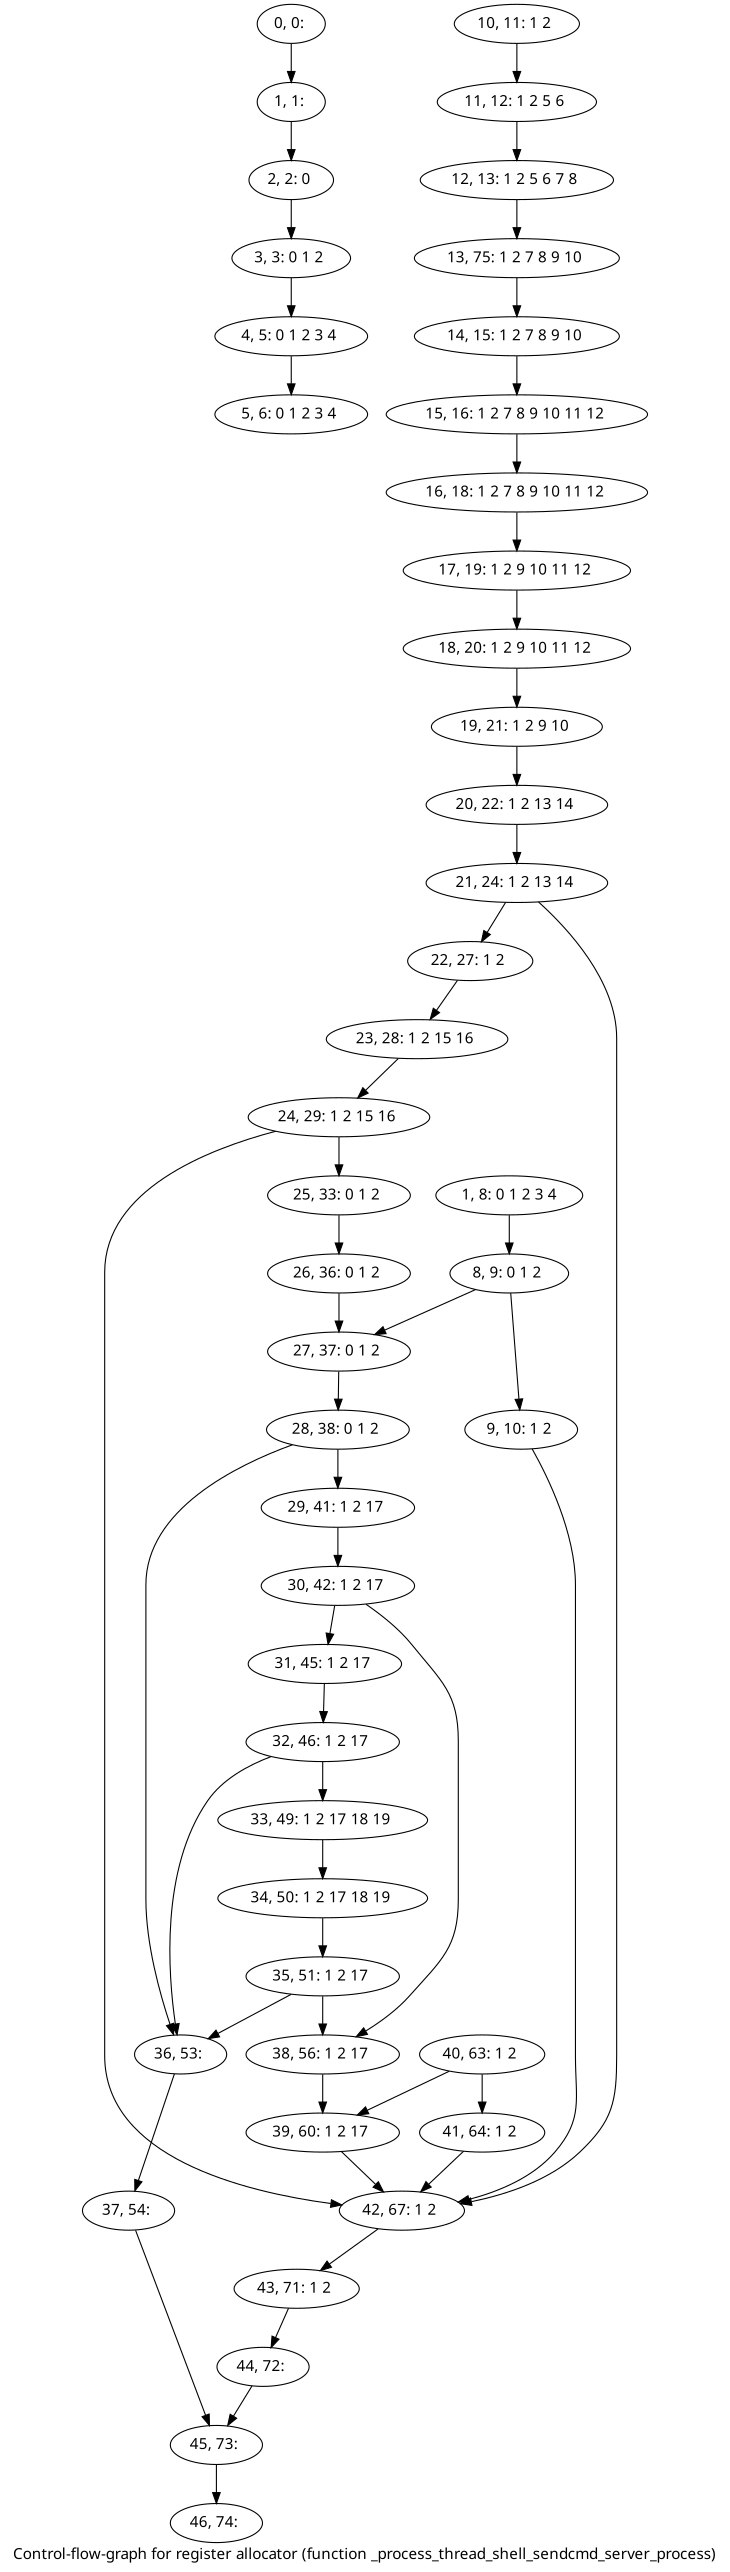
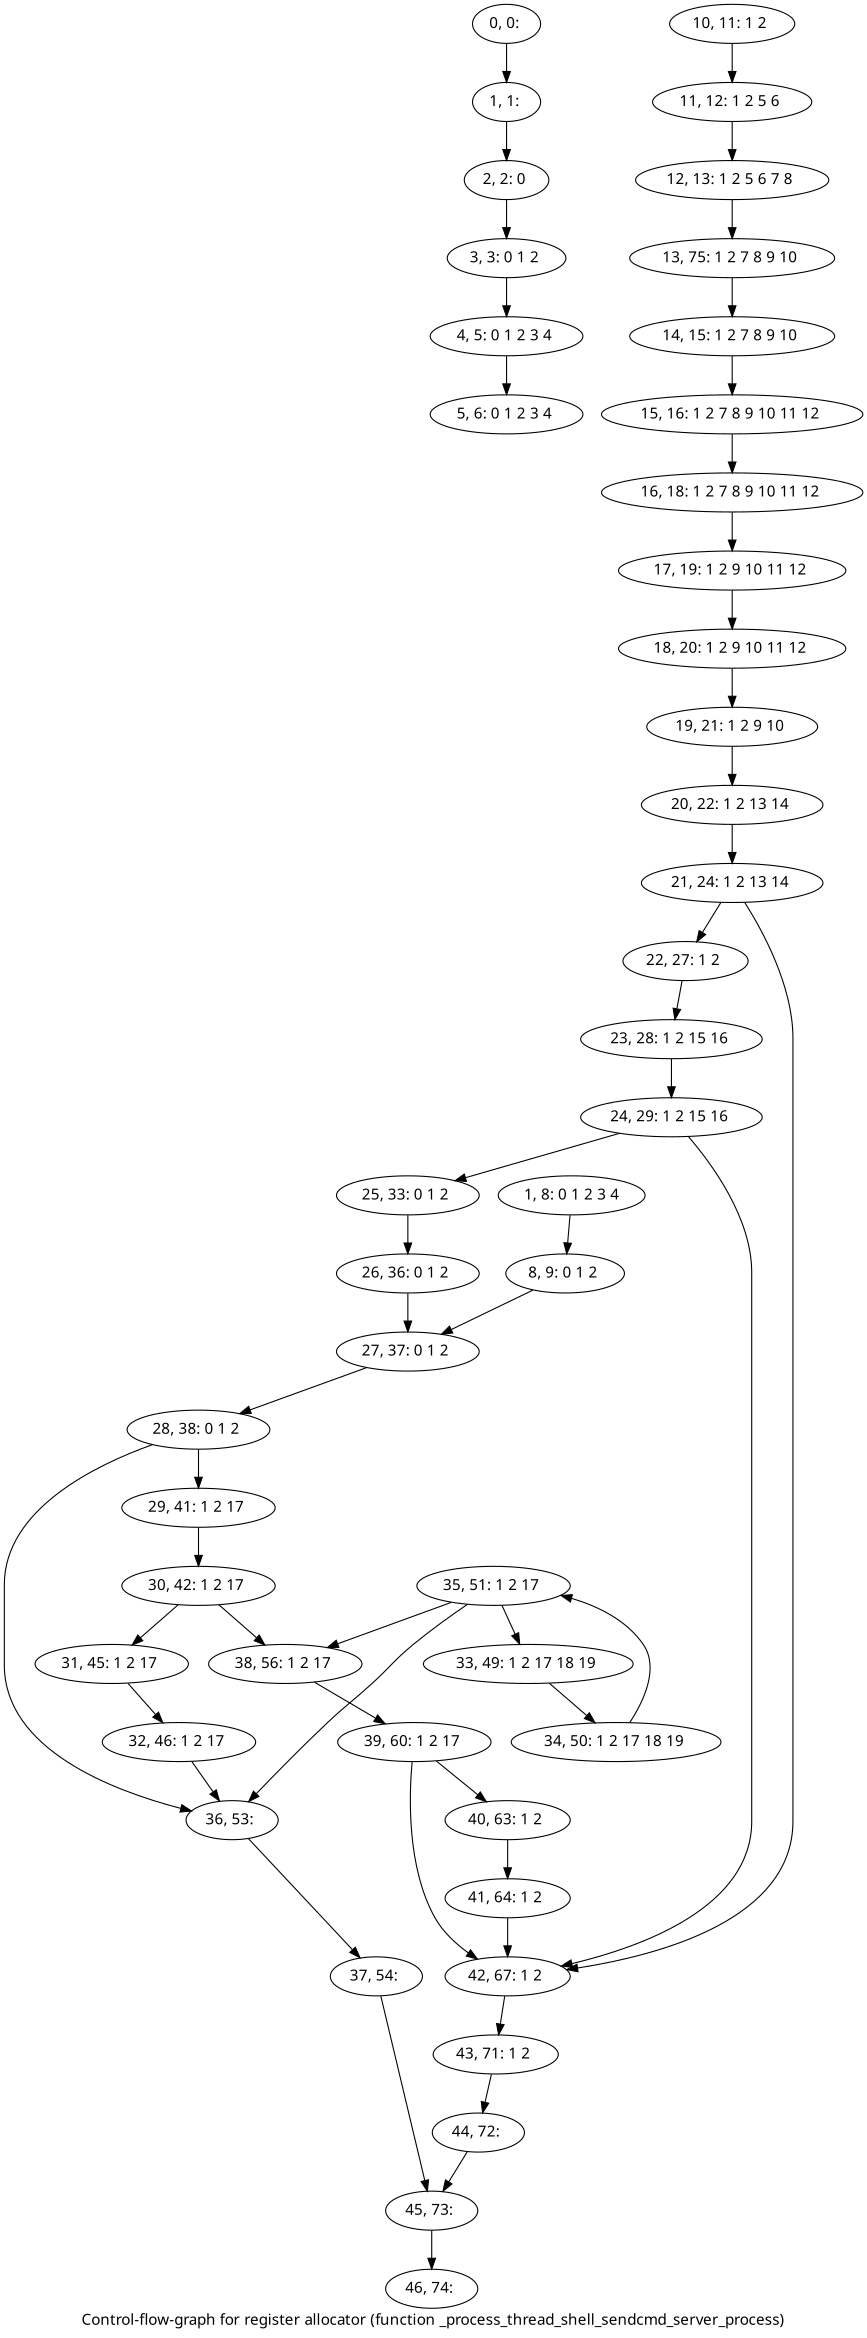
node "9, 10: 1 2": removed
edge "32, 46: 1 2 17" -> "33, 49: 1 2 17 18 19": now "35, 51: 1 2 17" -> "33, 49: 1 2 17 18 19"
edge "40, 63: 1 2" -> "39, 60: 1 2 17": reversed
